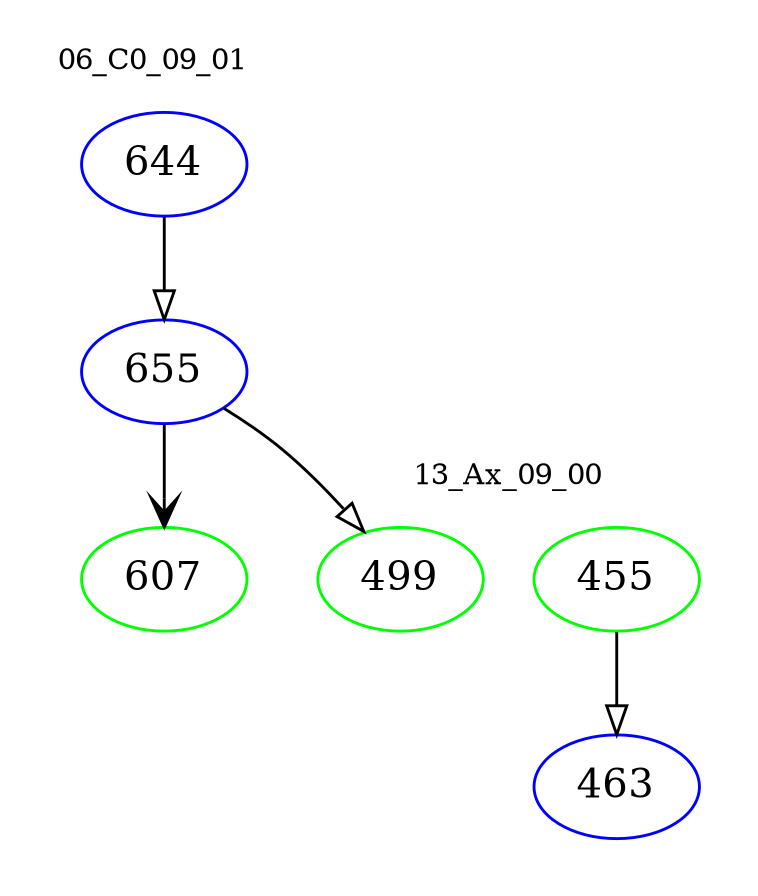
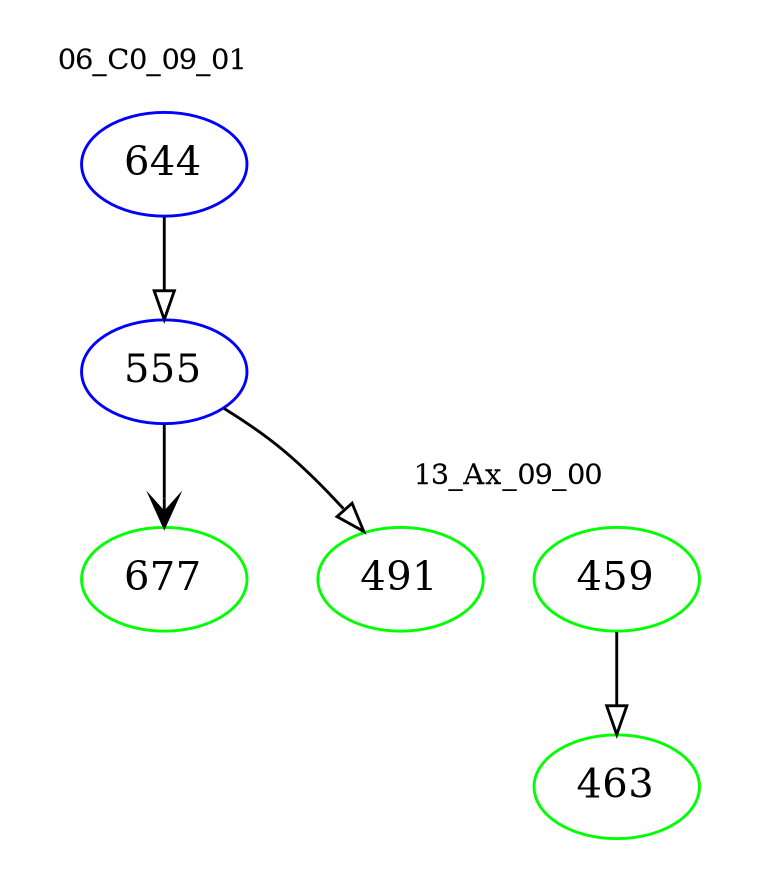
node "655": label "655" -> "555"
node "607": label "607" -> "677"
node "499": label "499" -> "491"
node "455": label "455" -> "459"
node "463": color blue -> green
